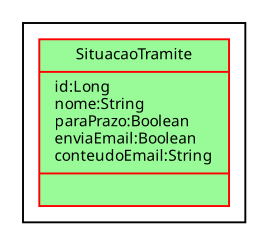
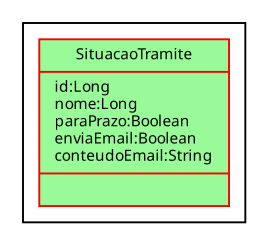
node "SituacaoTramite": text "nome:String" -> "nome:Long"
